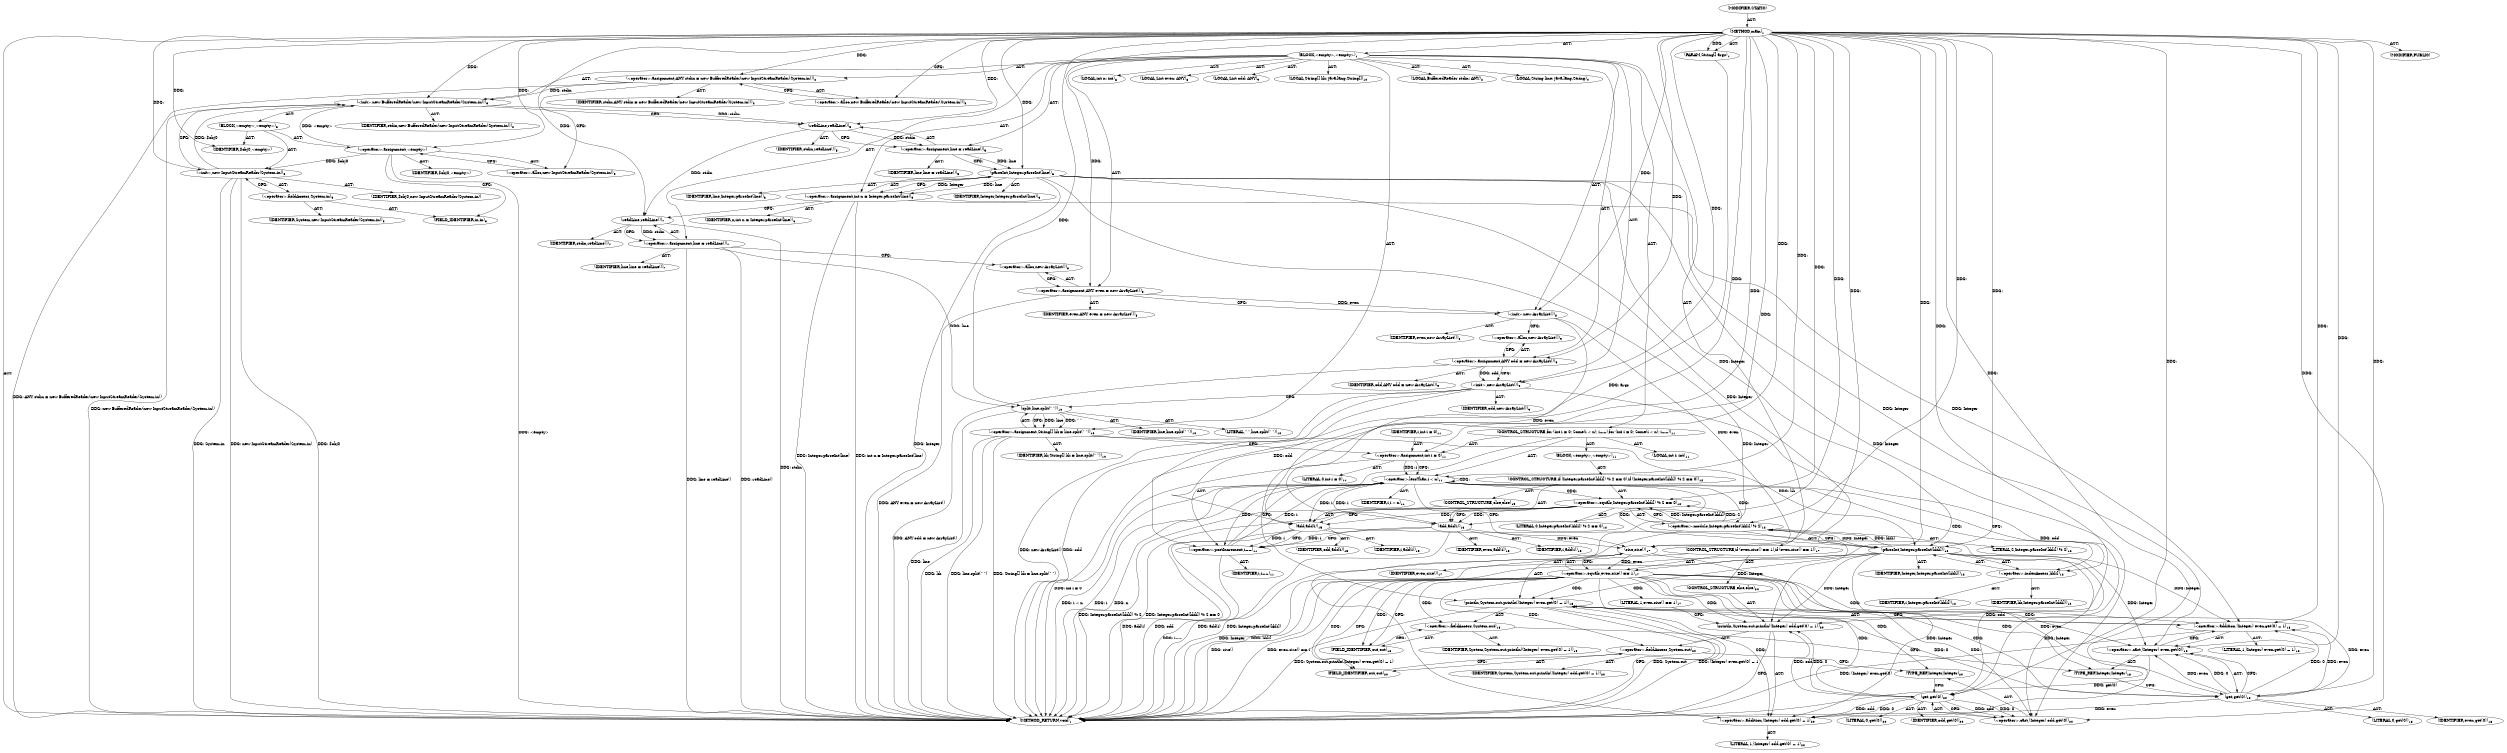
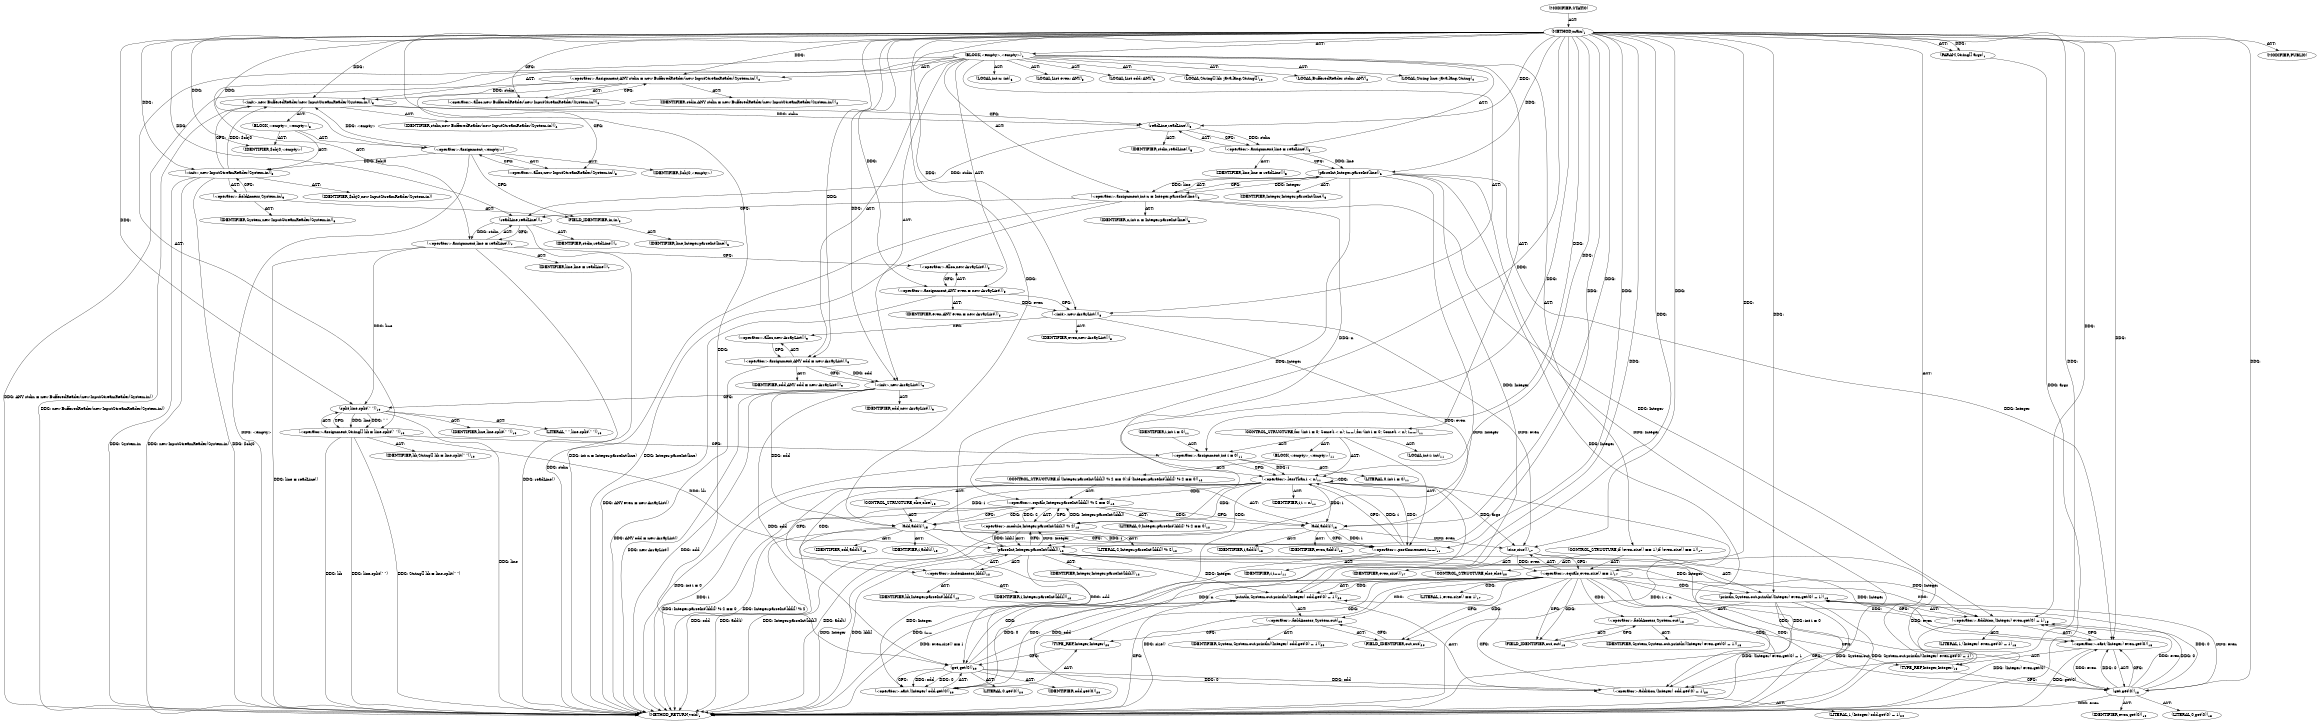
edge "(parseInt,Integer.parseInt(line))" -> "(IDENTIFIER,line,Integer.parseInt(line))": now "(FIELD_IDENTIFIER,in,in)" -> "(IDENTIFIER,line,Integer.parseInt(line))"
edge "(<operator>.assignment,int n = Integer.parseInt(line))" -> "(<operator>.lessThan,i < n)": added, label "DDG: n"
edge "(<operator>.lessThan,i < n)" -> "(size,size())": label "CFG: " -> "DDG: args"
edge "(LITERAL,1,even.size() == 1)" -> "(println,System.out.println((Integer) odd.get(0) + 1))": now "(<operator>.addition,(Integer) odd.get(0) + 1)" -> "(println,System.out.println((Integer) odd.get(0) + 1))"
edge "(parseInt,Integer.parseInt(kk[i]))" -> "(<operator>.addition,(Integer) odd.get(0) + 1)": label "DDG: Integer" -> "DDG: int i = 0"
